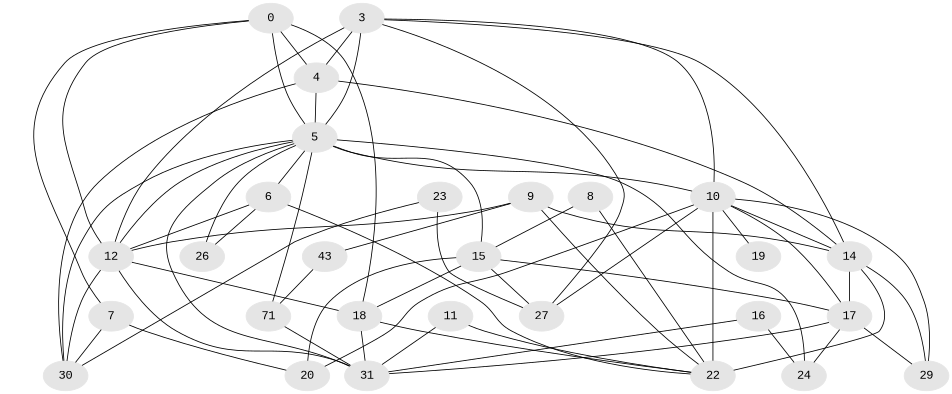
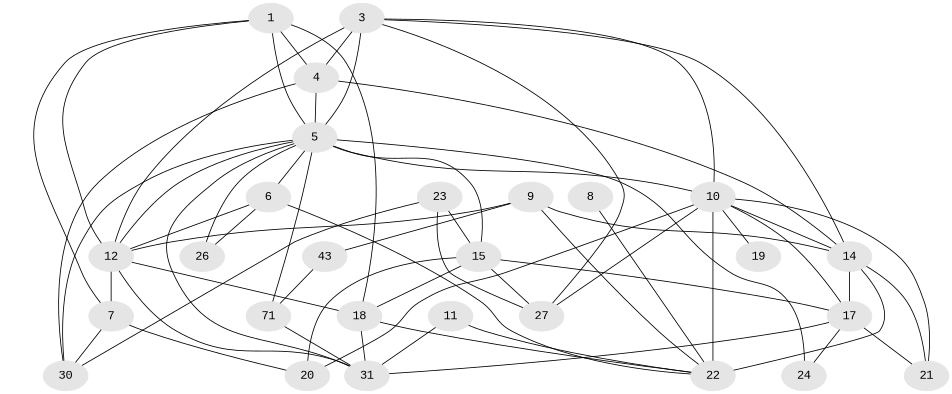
node "0": label "0" -> "1"
edge "8" -- "15": now "23" -- "15"
edge "12" -- "30": now "12" -- "7"
node "16": removed
node "29": label "29" -> "21"
